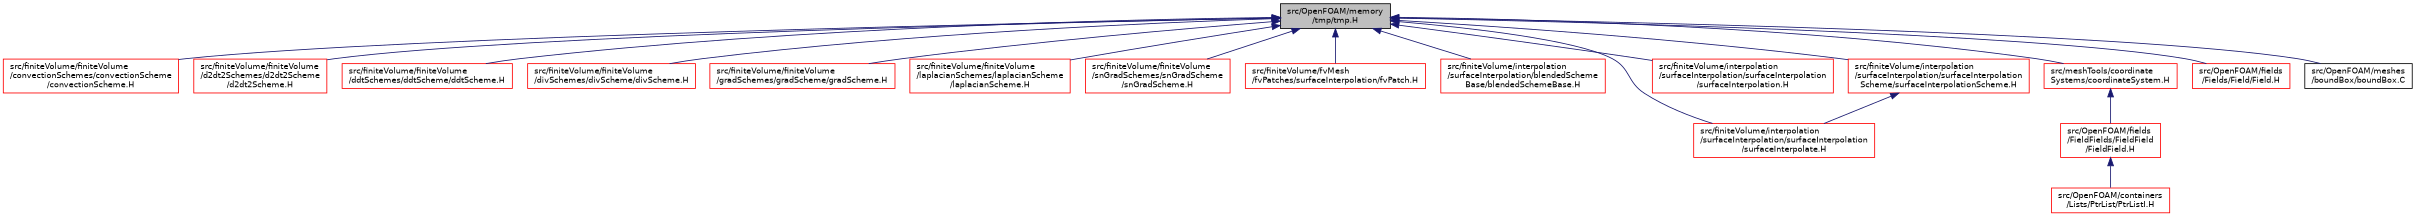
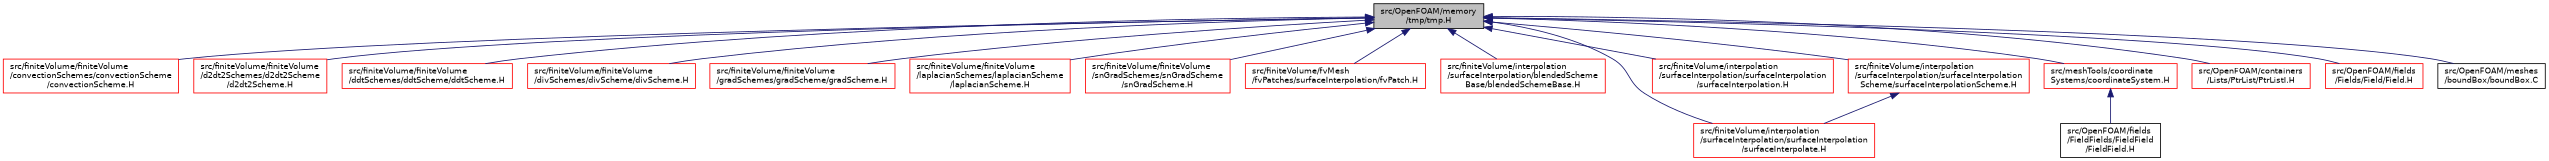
node "src/OpenFOAM/fields /FieldFields/FieldField /FieldField.H": color red -> black
edge "src/OpenFOAM/containers /Lists/PtrList/PtrListI.H" -> "src/OpenFOAM/fields /FieldFields/FieldField /FieldField.H": now "src/OpenFOAM/containers /Lists/PtrList/PtrListI.H" -> "src/OpenFOAM/memory /tmp/tmp.H"
